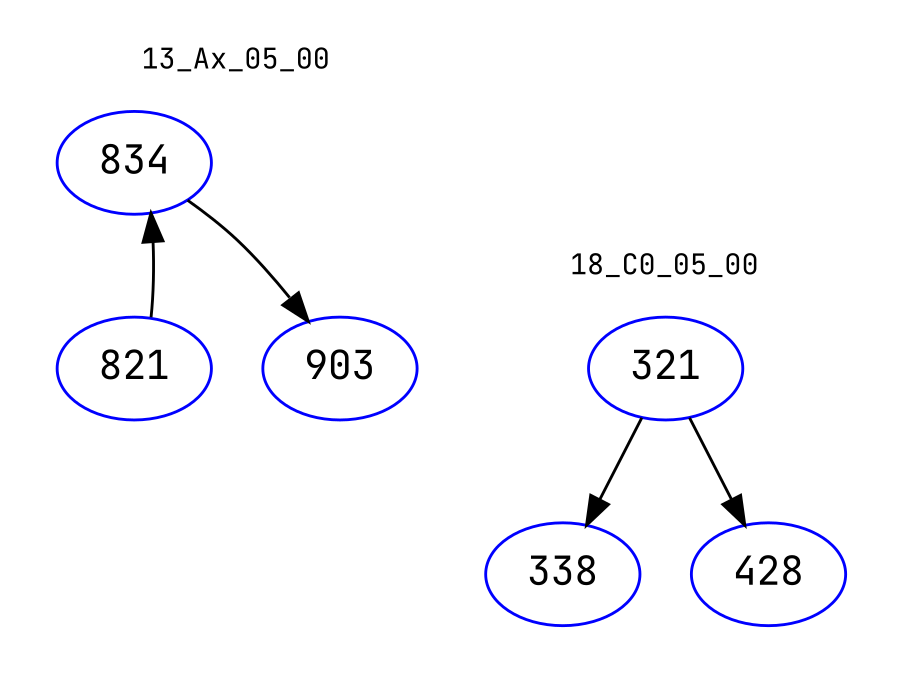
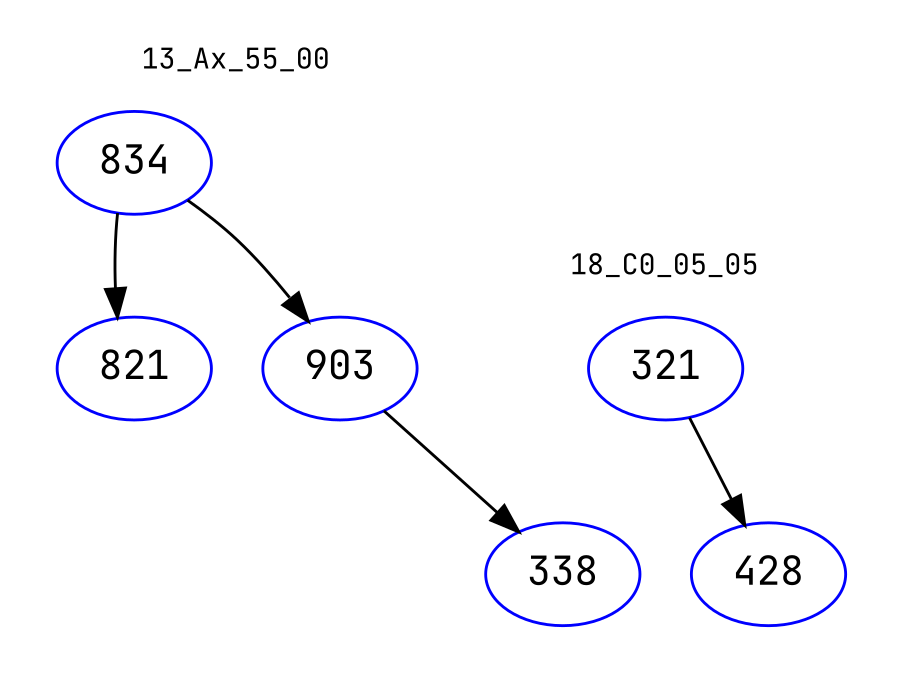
cluster "13_Ax_05_00": label "13_Ax_05_00" -> "13_Ax_55_00"
cluster "18_C0_05_00": label "18_C0_05_00" -> "18_C0_05_05"
edge "821" -> "834": reversed
edge "321" -> "338": now "903" -> "338"
